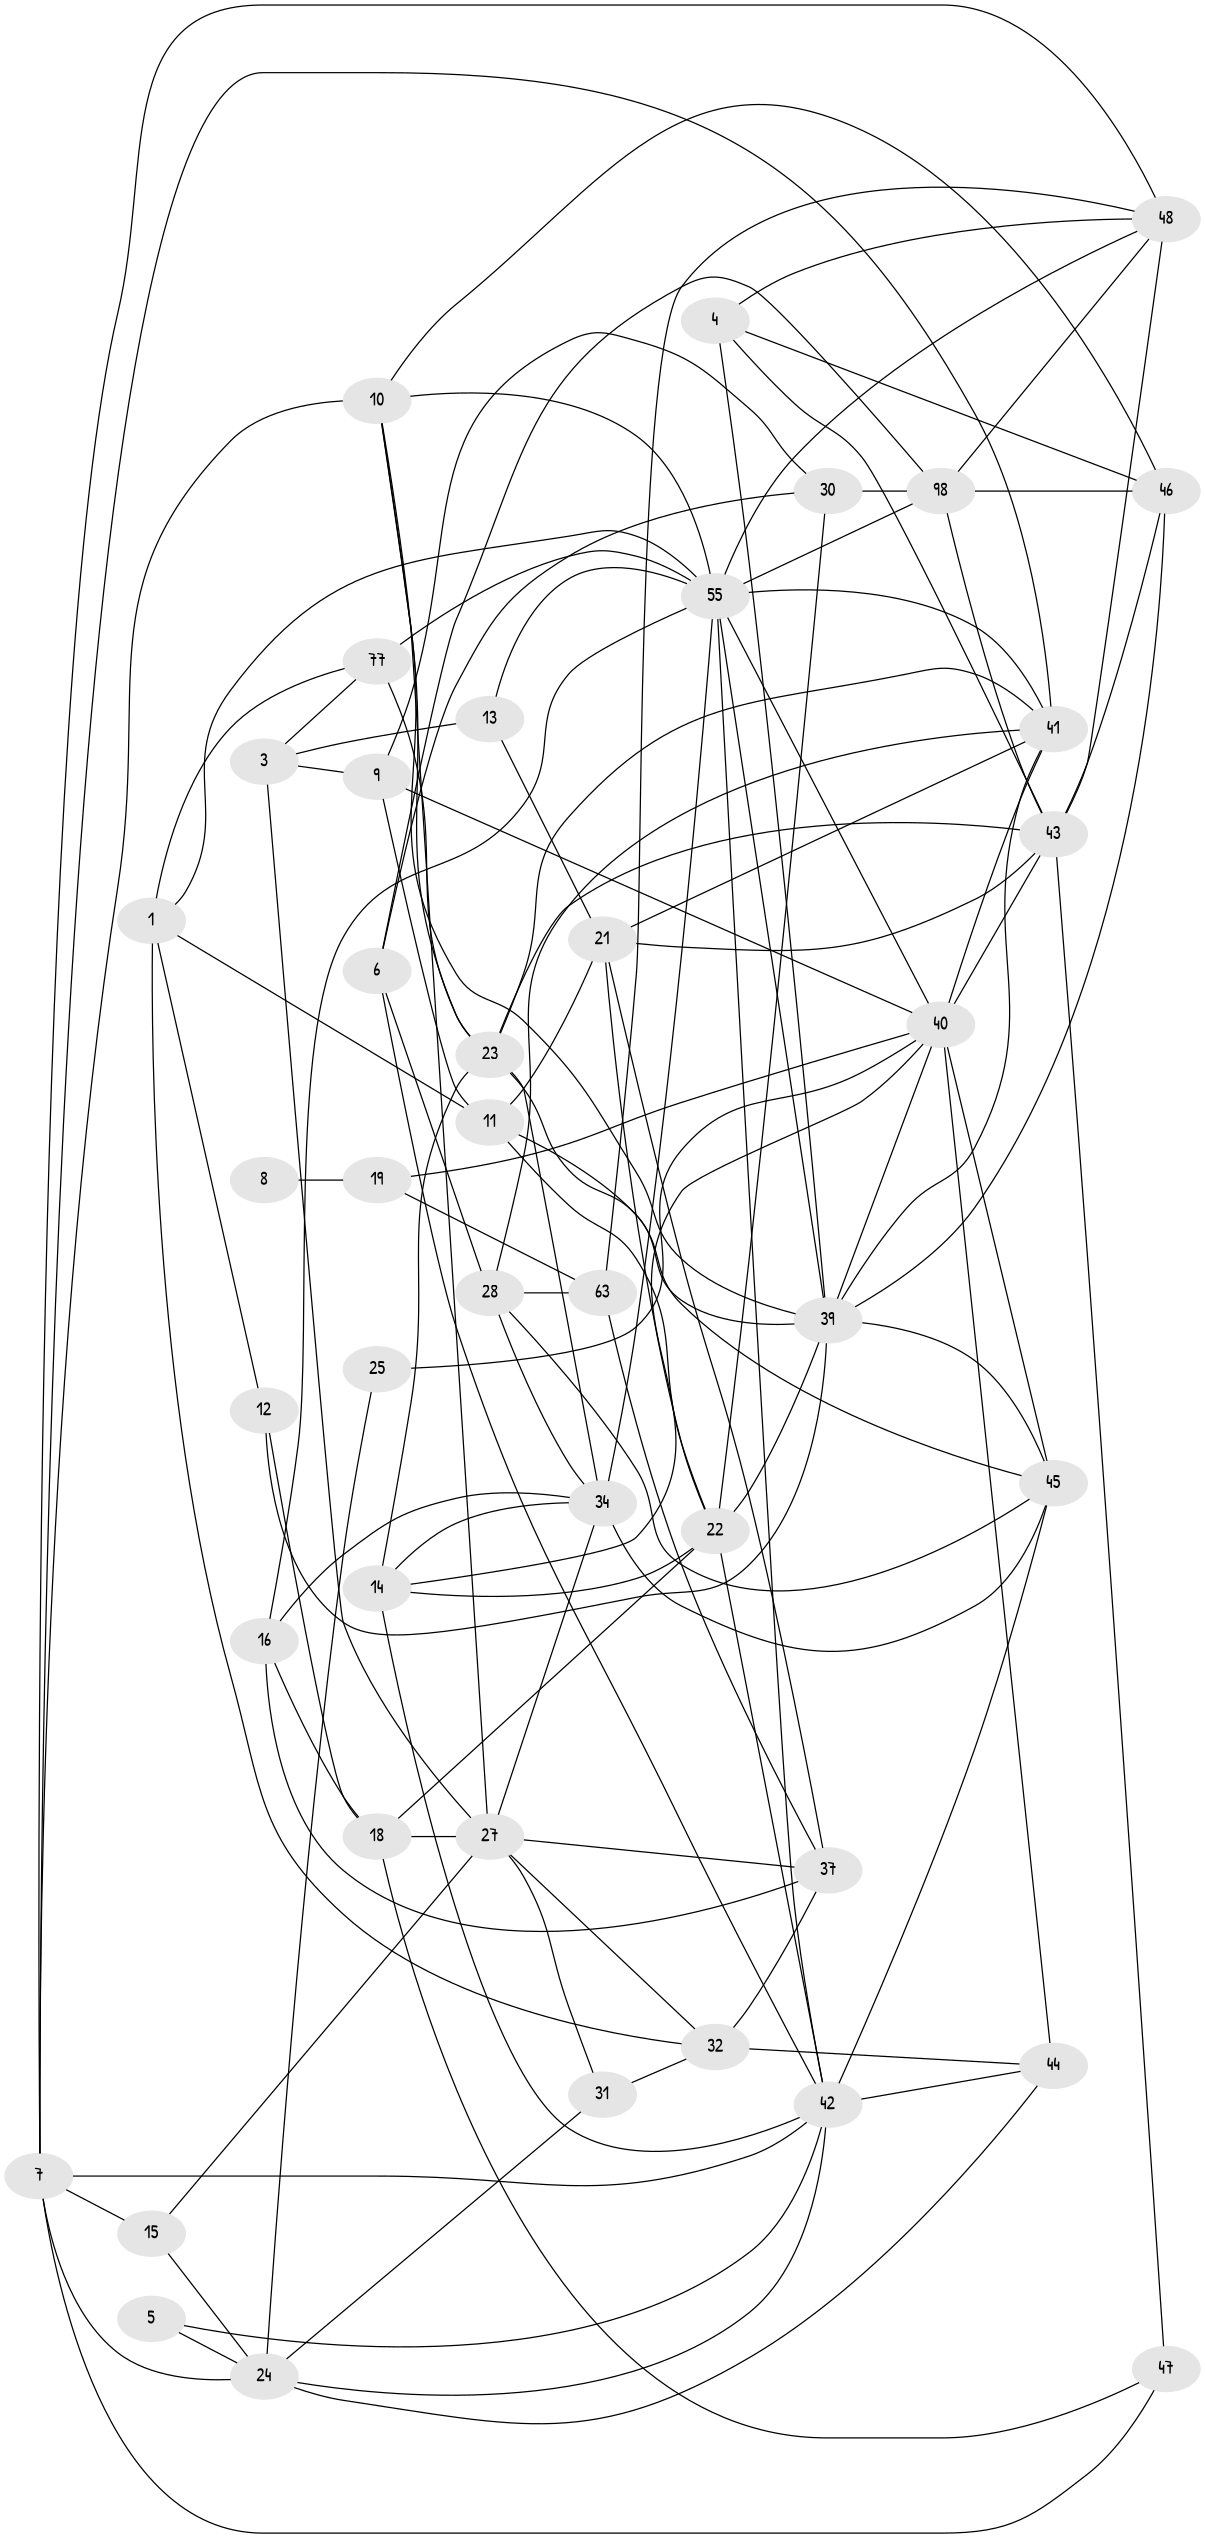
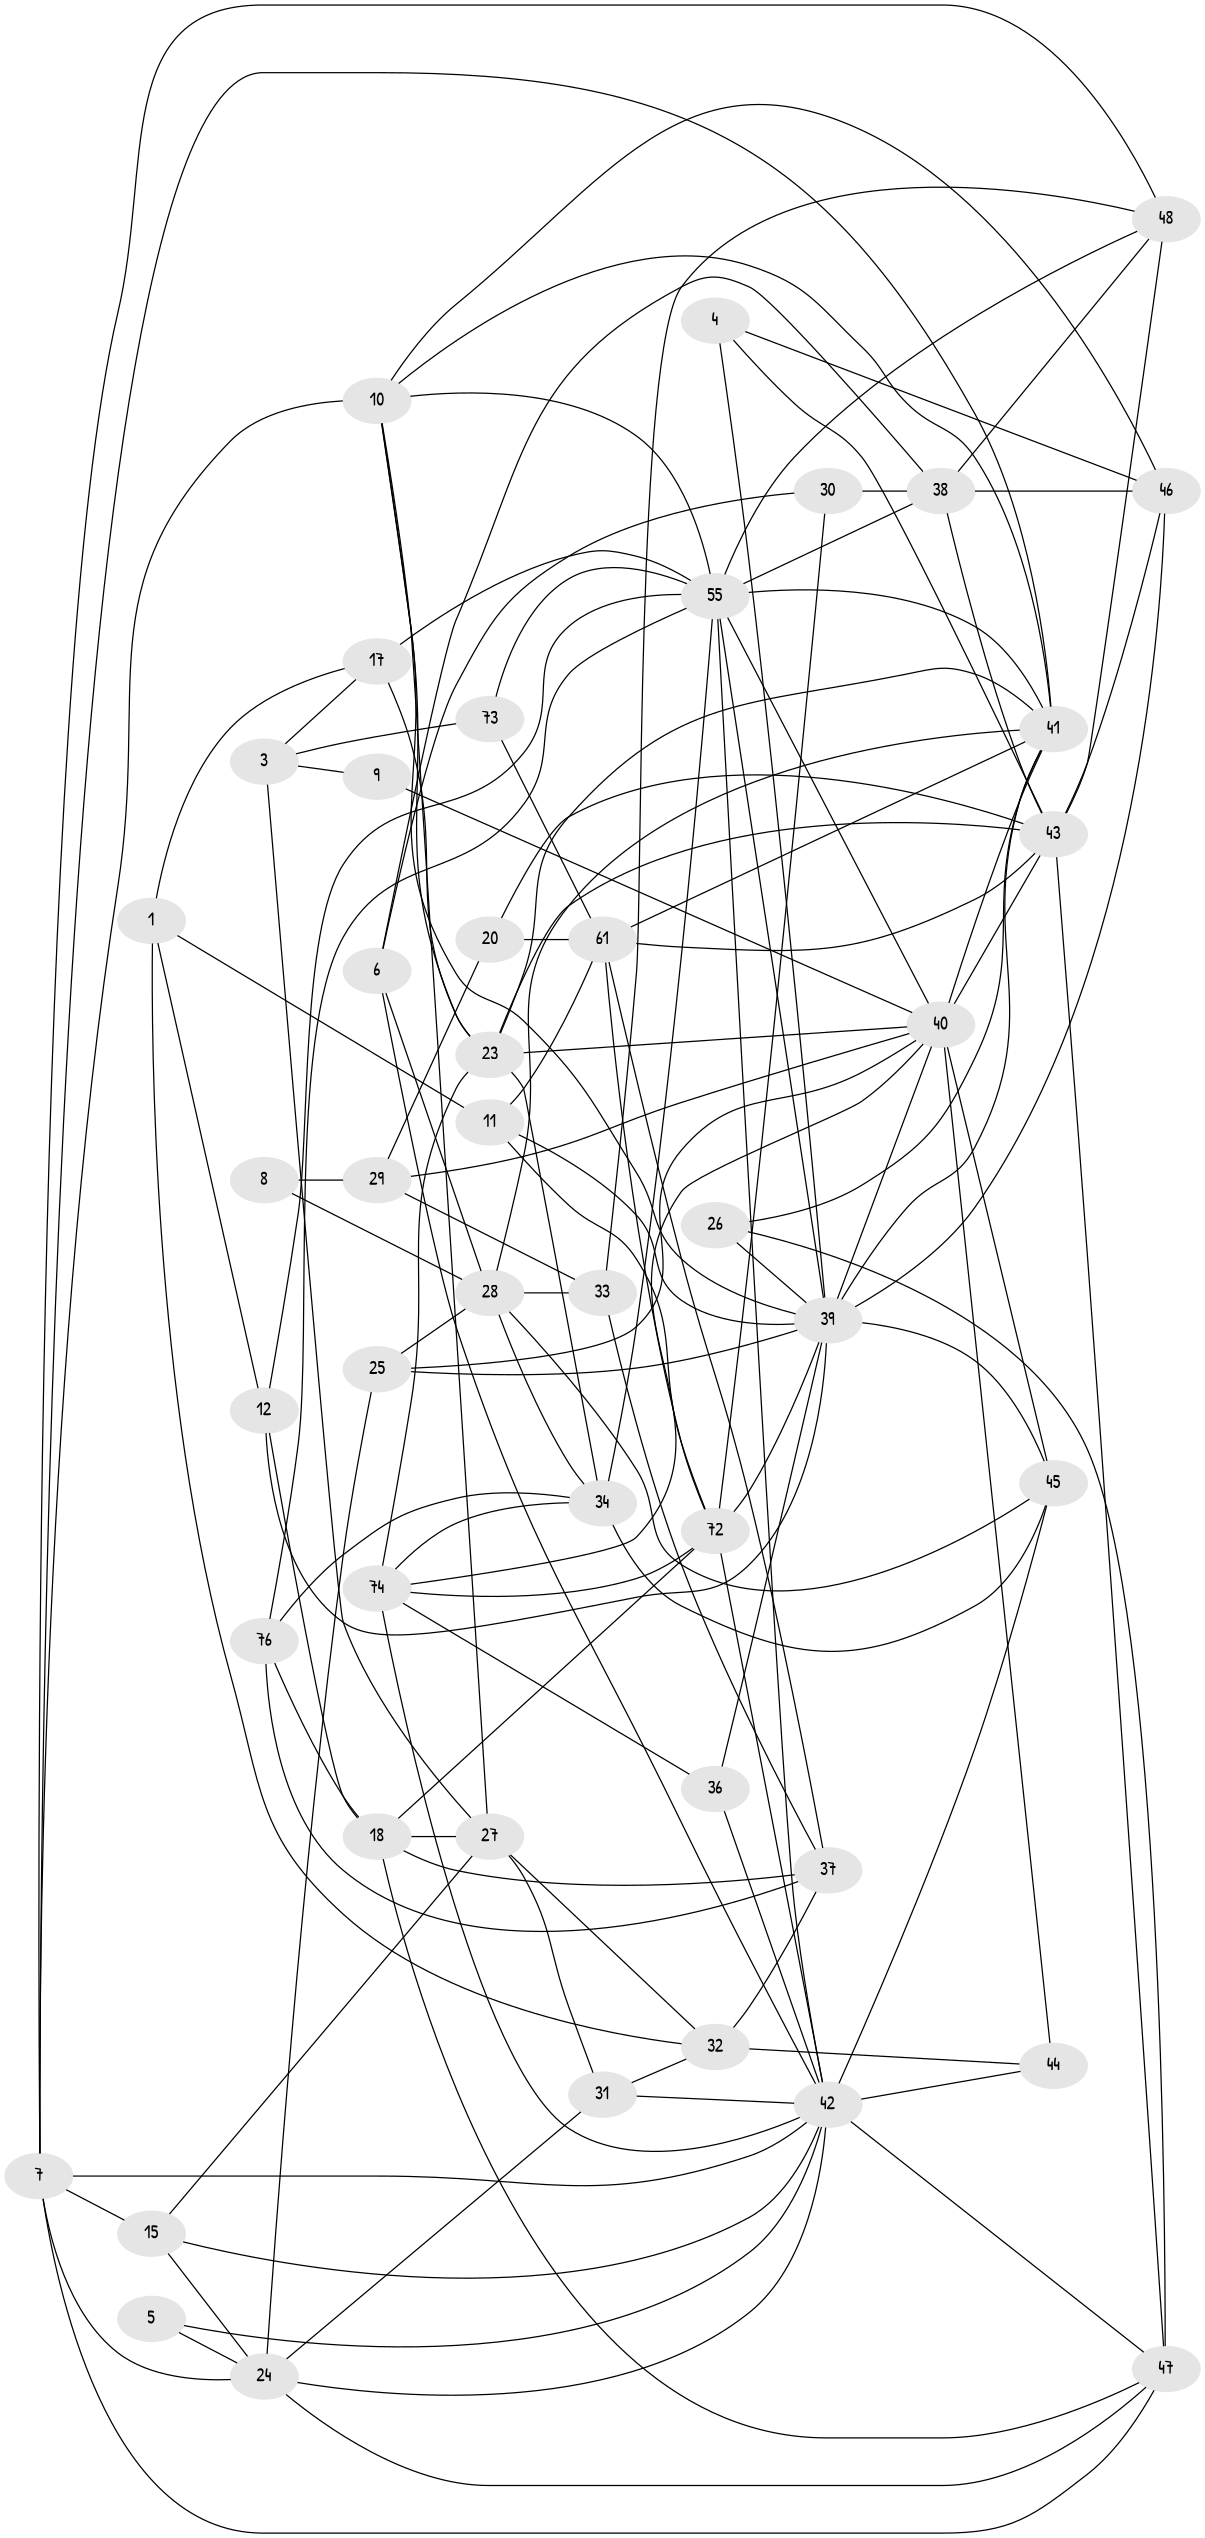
edge "48" -- "4": removed
edge "10" -- "41": added
edge "30" -- "9": removed
node "98": label "98" -> "38"
edge "55" -- "1": now "55" -- "12"
node "77": label "77" -> "17"
node "13": label "13" -> "73"
node "20": added
node "21": label "21" -> "61"
edge "9" -- "11": removed
node "19": label "19" -> "29"
node "26": added
edge "8" -- "28": added
node "63": label "63" -> "33"
edge "28" -- "25": added
edge "23" -- "45": now "23" -- "40"
edge "39" -- "25": added
node "22": label "22" -> "72"
node "14": label "14" -> "74"
node "16": label "16" -> "76"
edge "34" -- "27": removed
node "36": added
edge "27" -- "37": now "18" -- "37"
edge "31" -- "42": added
edge "42" -- "47": added
edge "42" -- "15": added
edge "44" -- "24": now "47" -- "24"
